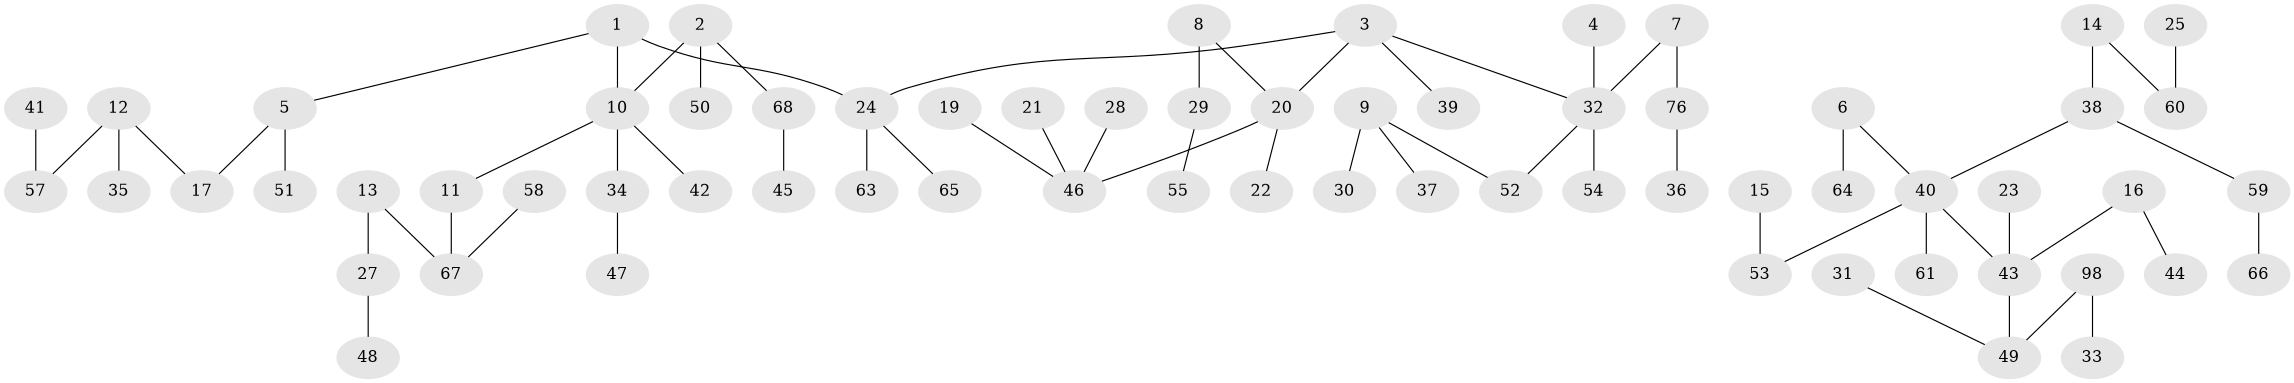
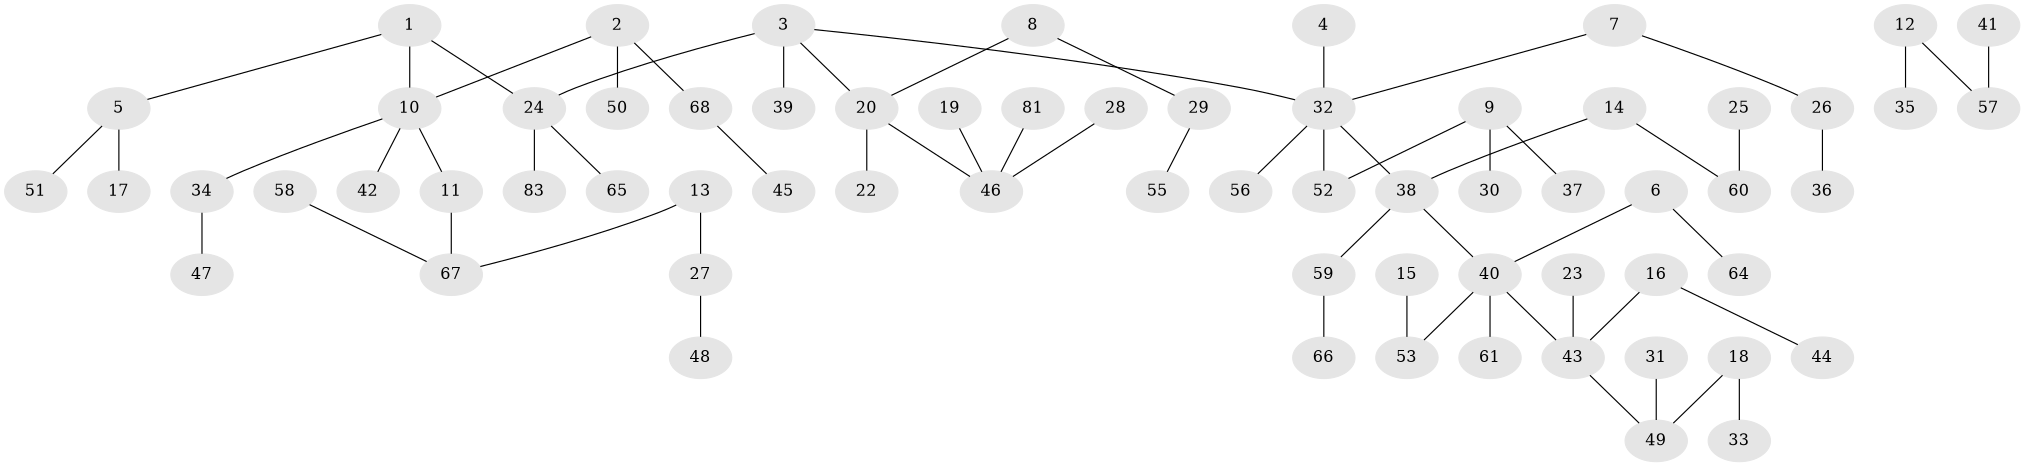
node "21": label "21" -> "81"
node "76": label "76" -> "26"
edge "12" -- "17": removed
edge "32" -- "38": added
node "63": label "63" -> "83"
node "54": label "54" -> "56"
node "98": label "98" -> "18"
